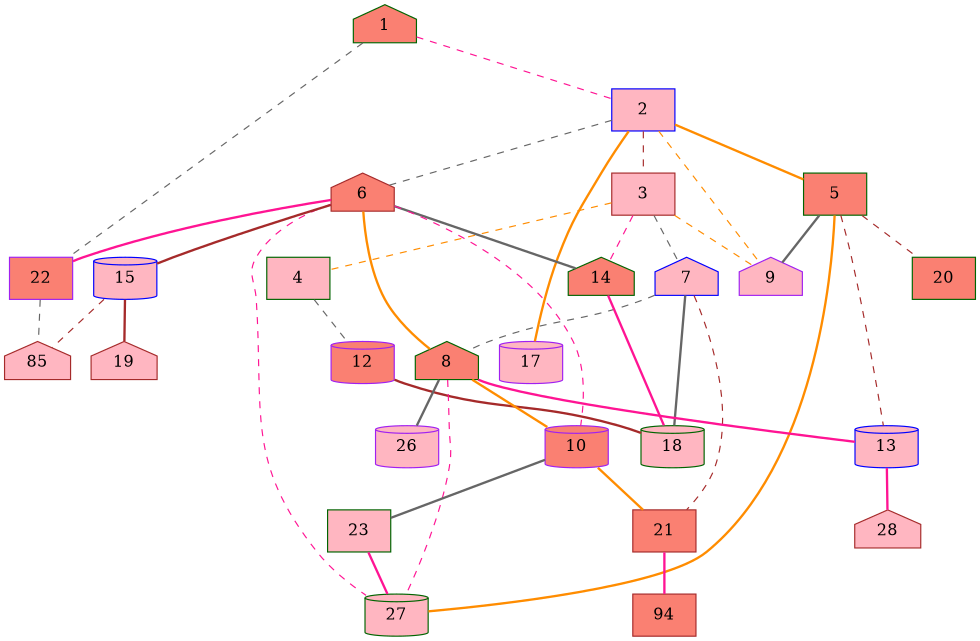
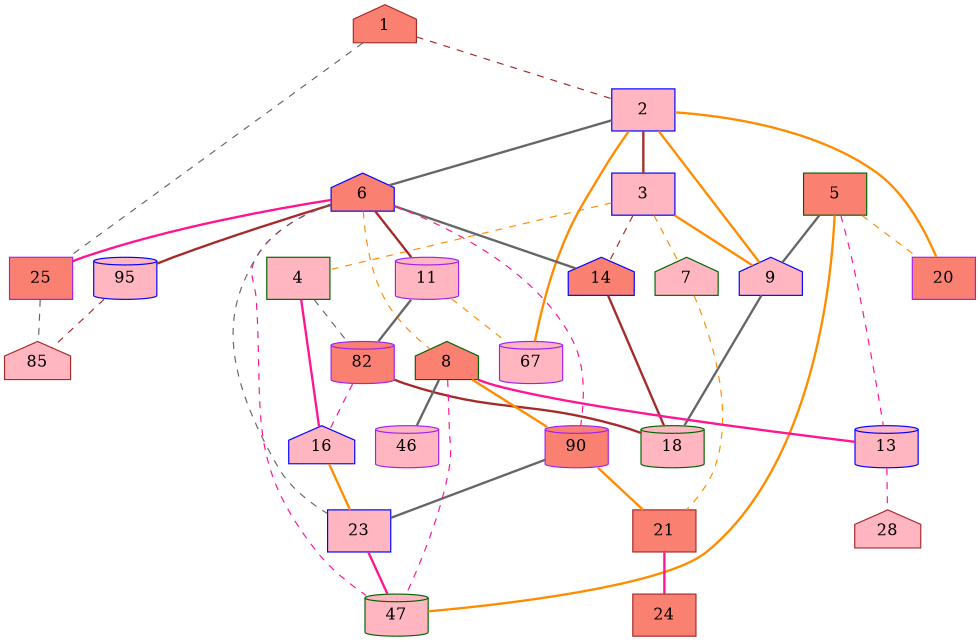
node "1": color darkgreen -> brown
edge "1" -- "2": color deeppink -> brown
edge "2" -- "3": style dashed -> bold
edge "2" -- "5": now "2" -- "20"
edge "2" -- "6": style dashed -> bold
node "6": color brown -> blue
node "3": color brown -> blue
edge "2" -- "9": style dashed -> bold
edge "5" -- "20": color brown -> darkorange
edge "3" -- "14": color deeppink -> brown
edge "3" -- "7": color gray40 -> darkorange
edge "3" -- "9": style dashed -> bold
node "22": label "22" -> "25"
node "15": label "15" -> "95"
node "11": added
node "14": color darkgreen -> blue
node "7": color blue -> darkgreen
node "9": color purple -> blue
node "20": color darkgreen -> purple
edge "6" -- "8": style bold -> dashed
edge "7" -- "8": removed
edge "5" -- "13": color brown -> deeppink
edge "6" -- "23": added
edge "14" -- "18": color deeppink -> brown
edge "7" -- "18": now "9" -- "18"
node "19": removed
node "12": label "12" -> "82"
node "17": label "17" -> "67"
edge "7" -- "21": color brown -> darkorange
node "16": added
node "26": label "26" -> "46"
node "10": label "10" -> "90"
edge "13" -- "28": style bold -> dashed
node "23": color darkgreen -> blue
node "27": label "27" -> "47"
node "94": label "94" -> "24"
